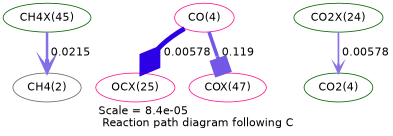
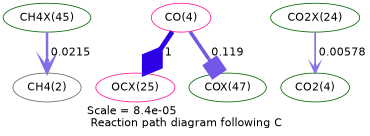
edge "CO(4)" -> "OCX(25)": label " 0.00578" -> " 1"
node "COX(47)": color deeppink -> darkgreen
